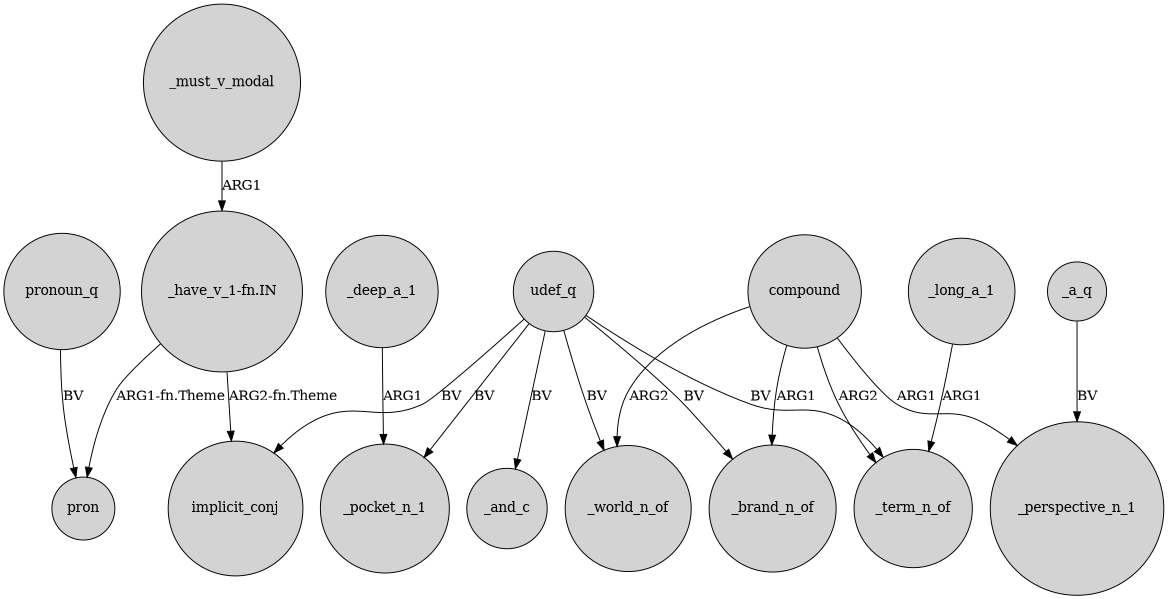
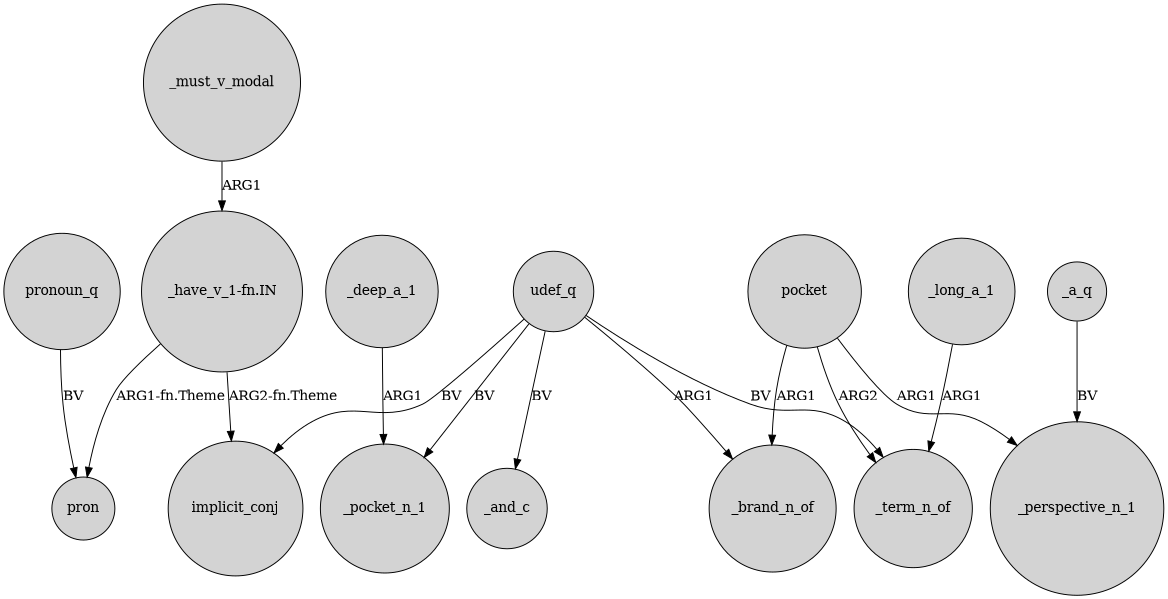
node "compound": label "compound" -> "pocket"
edge "udef_q" -> "_brand_n_of": label "BV" -> "ARG1"
node "_world_n_of": removed
